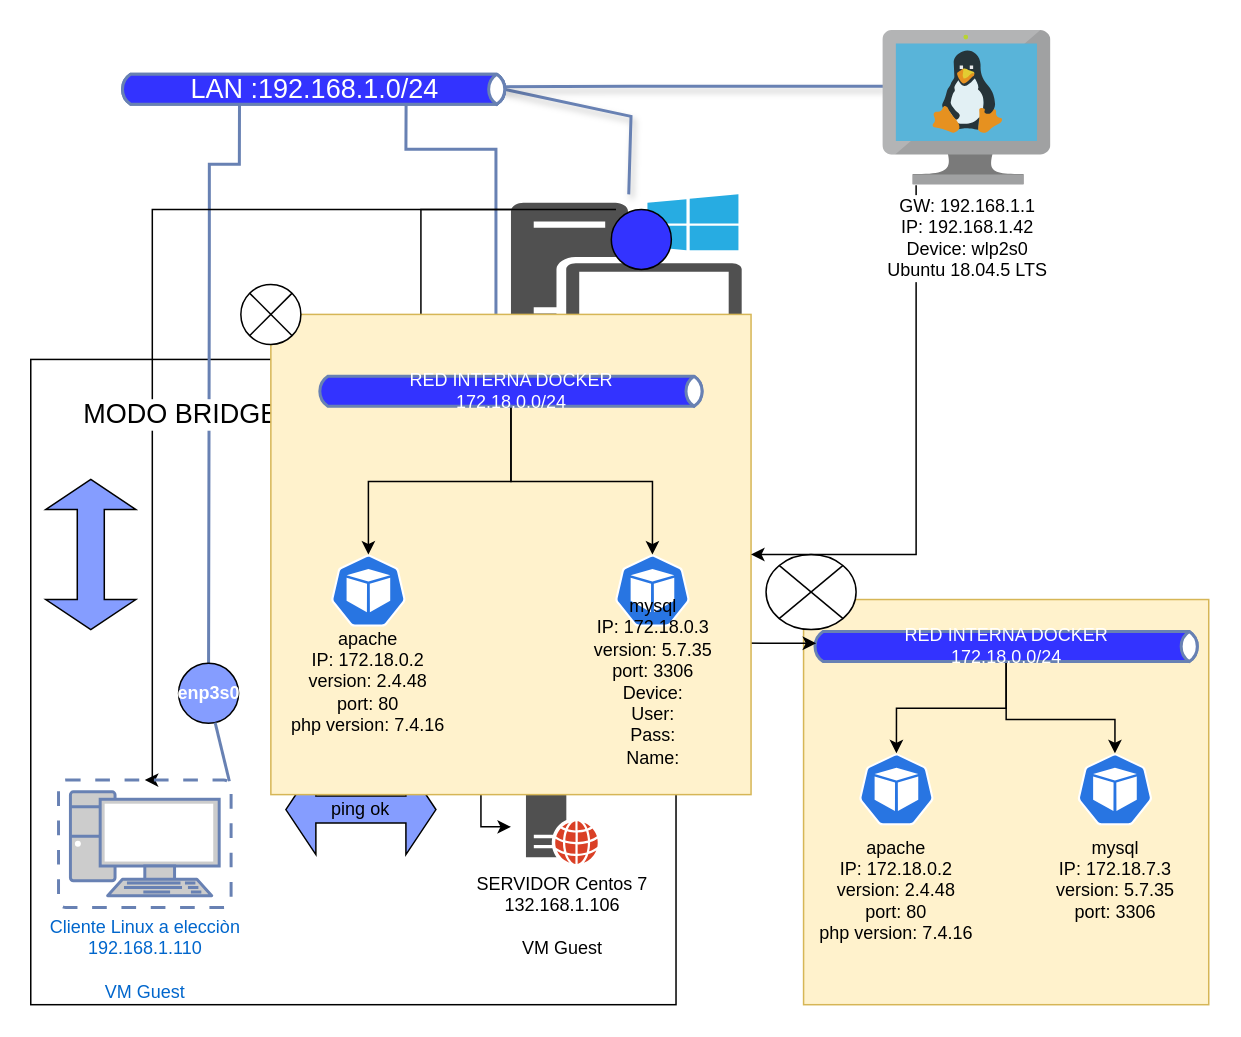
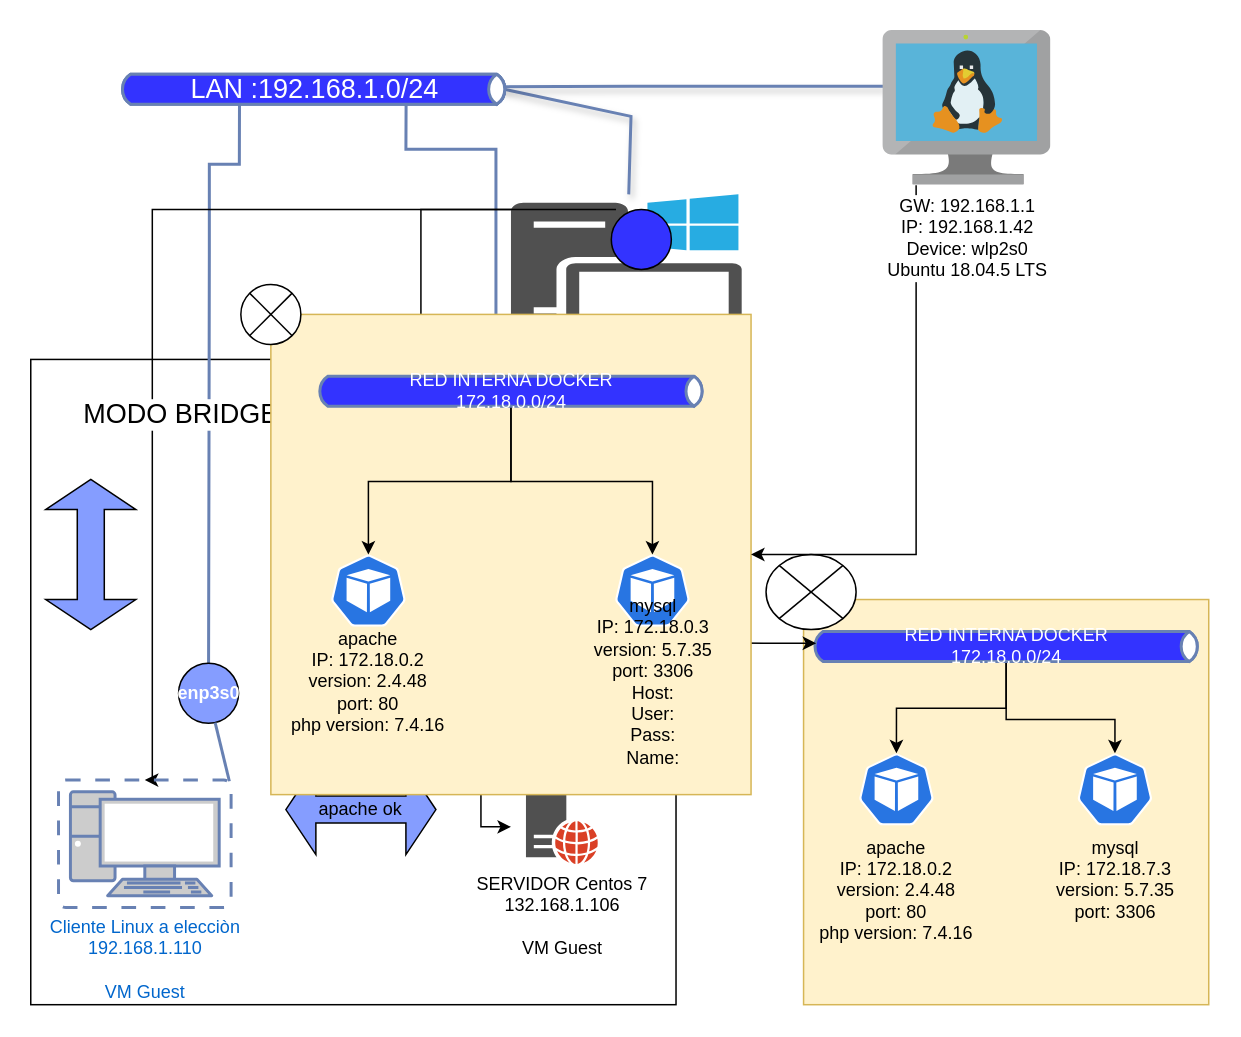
node "mysql IP: 172.18.0.3 version: 5.7.35 port: 3306 Device: User: Pass: Name:": label "mysql IP: 172.18.0.3 version: 5.7.35 port: 3306 Device: User: Pass: Name:" -> "mysql IP: 172.18.0.3 version: 5.7.35 port: 3306 Host: User: Pass: Name:"
node "ping ok": label "ping ok" -> "apache ok"
